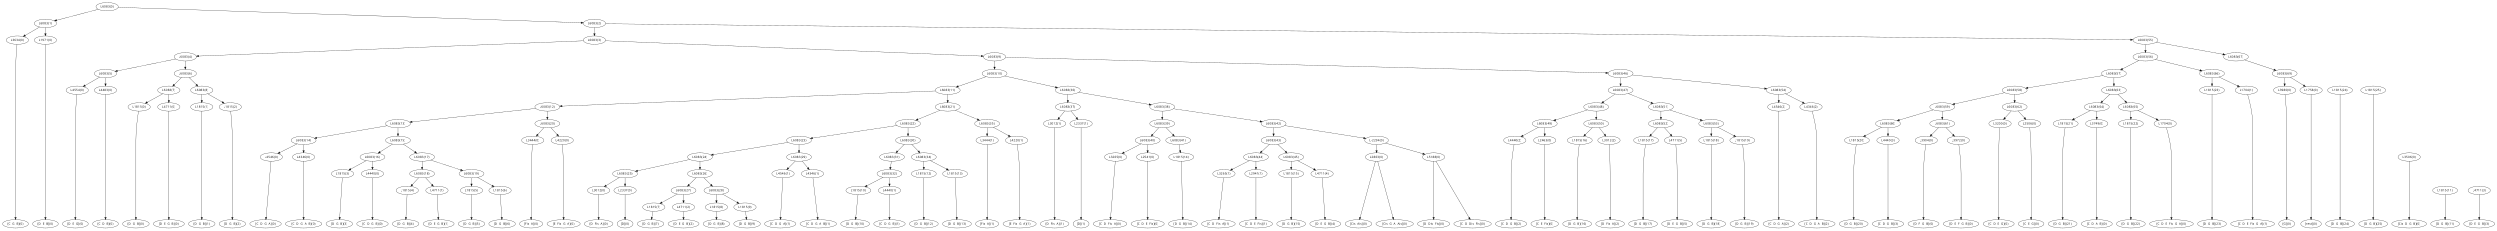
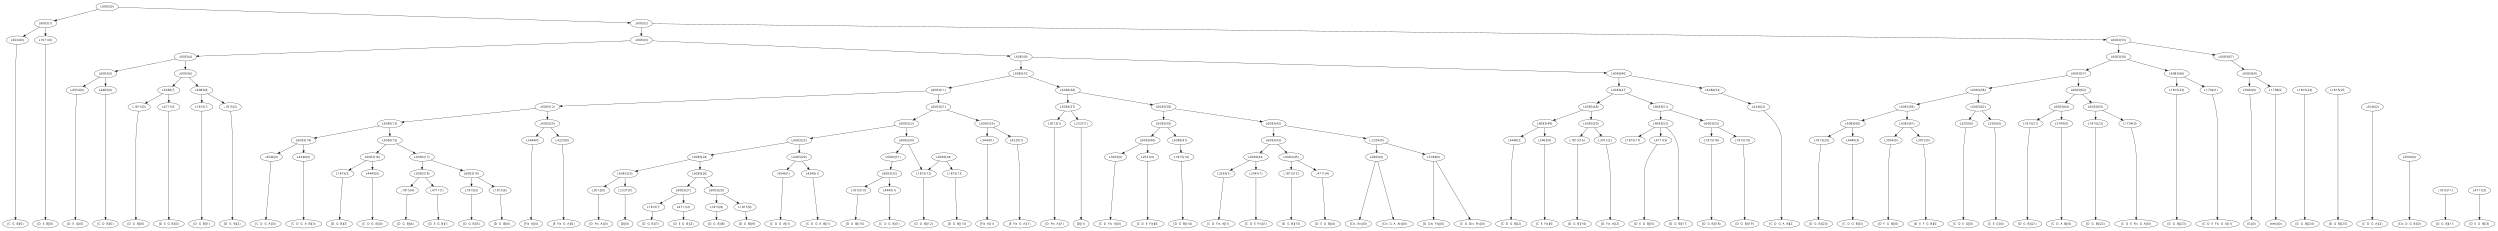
edge "L6083(54)" -> "L4546(2)": removed
edge "L6083(30)" -> "L6083(34)": now "L6083(30)" -> "L1815(12)"
edge "L1815(17)" -> "[D  G  B](17)": now "L6083(52)" -> "[D  G  B](17)"
